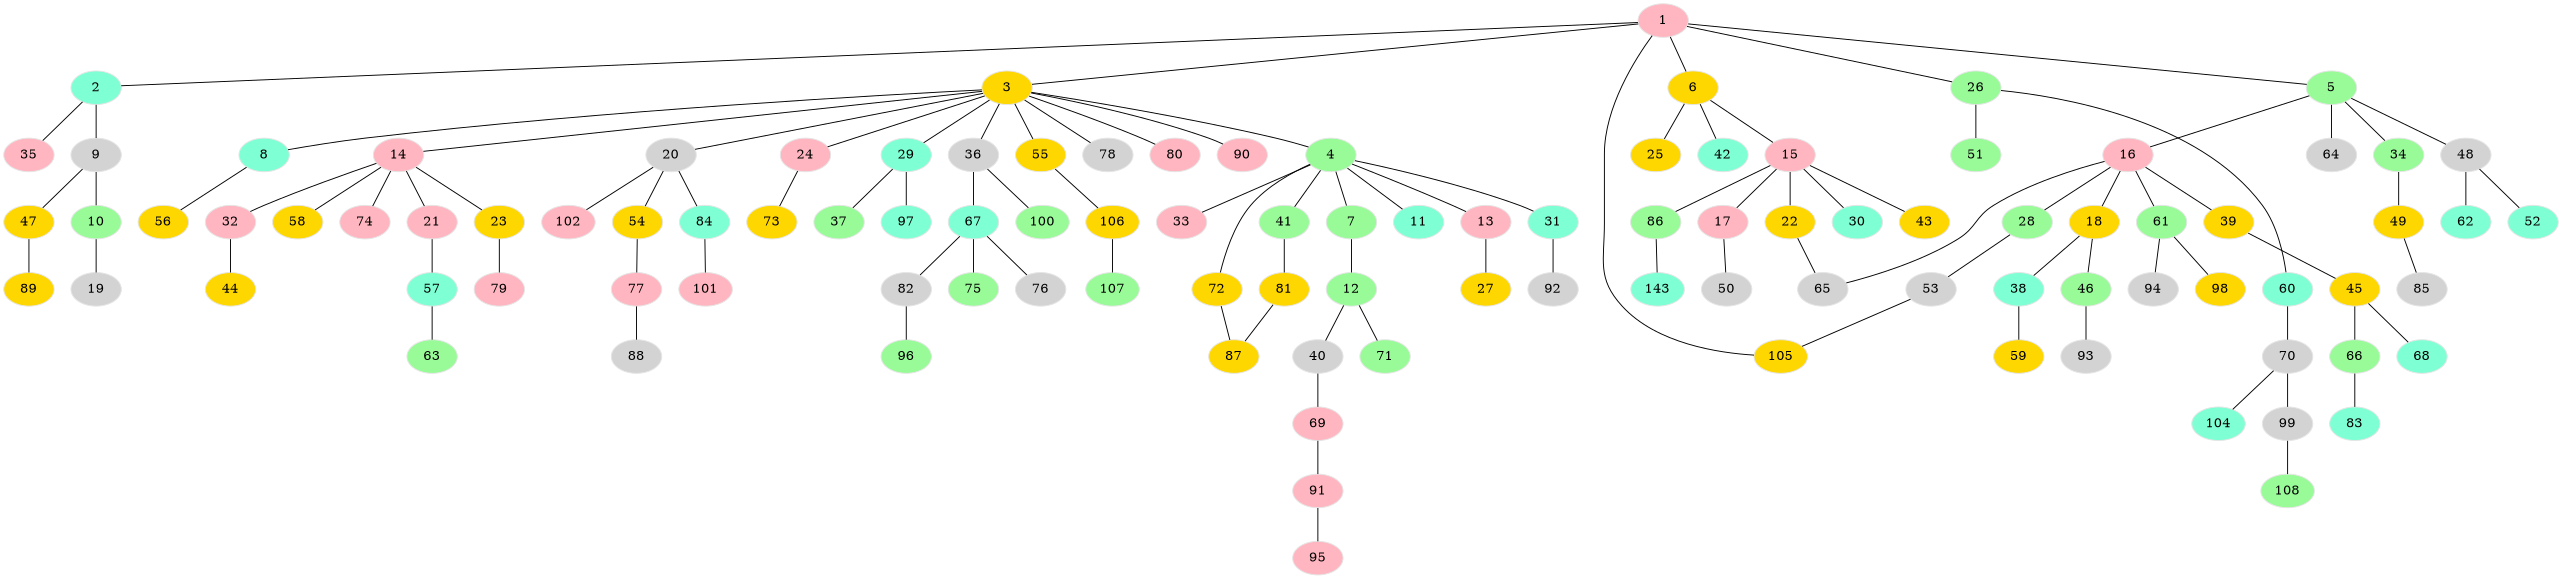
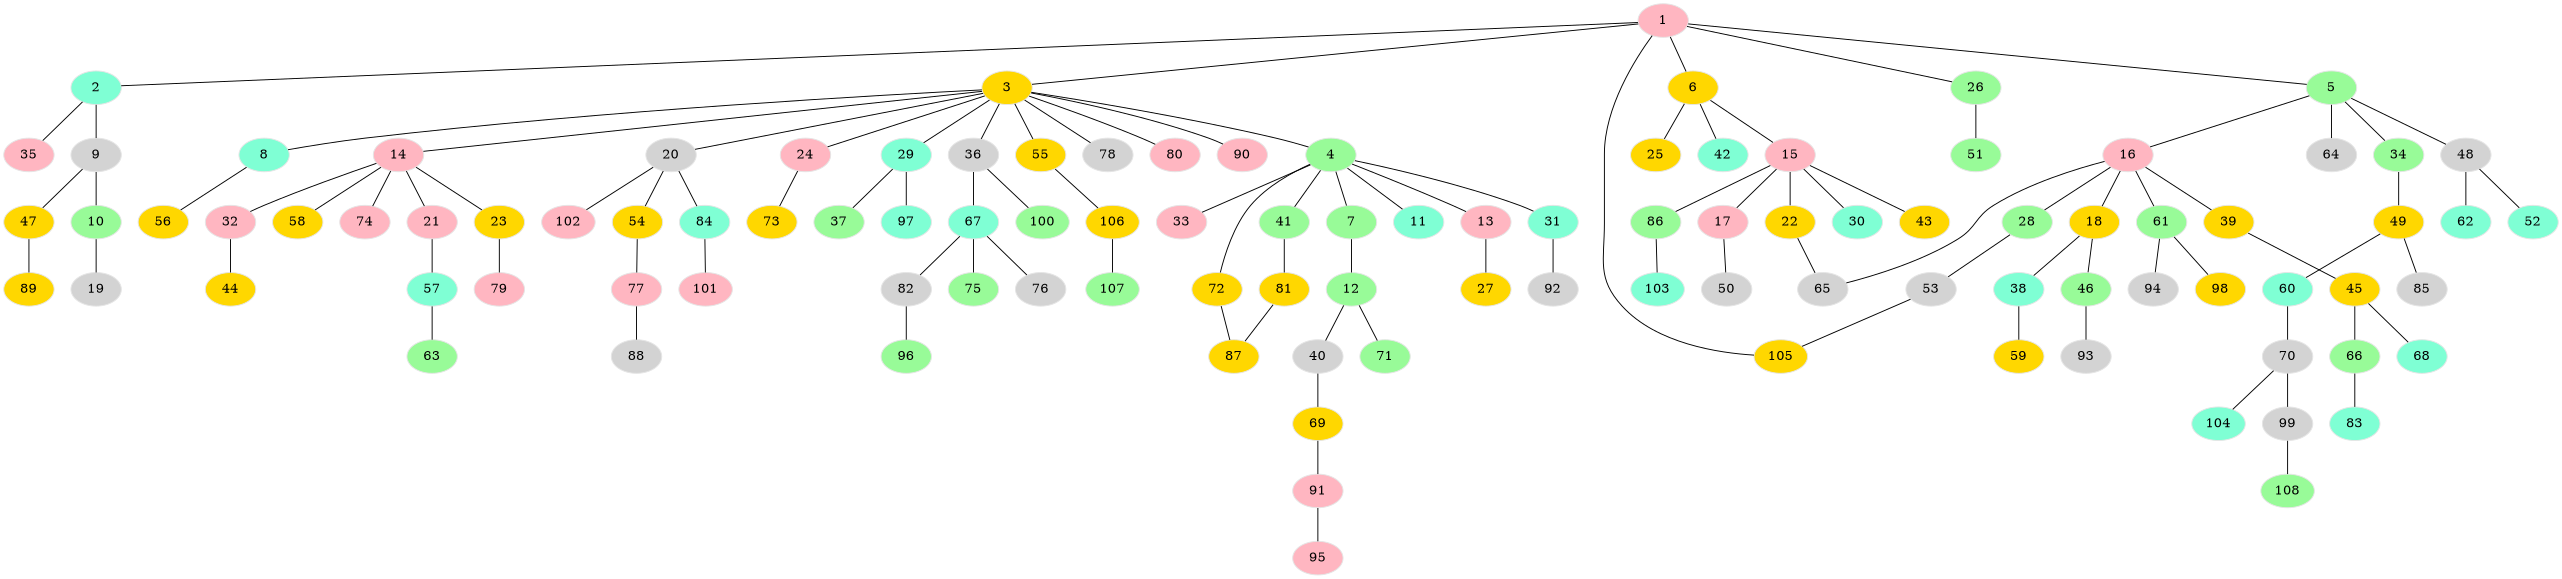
edge "26" -- "60": now "49" -- "60"
node "143": label "143" -> "103"
node "69": fillcolor lightpink -> gold
